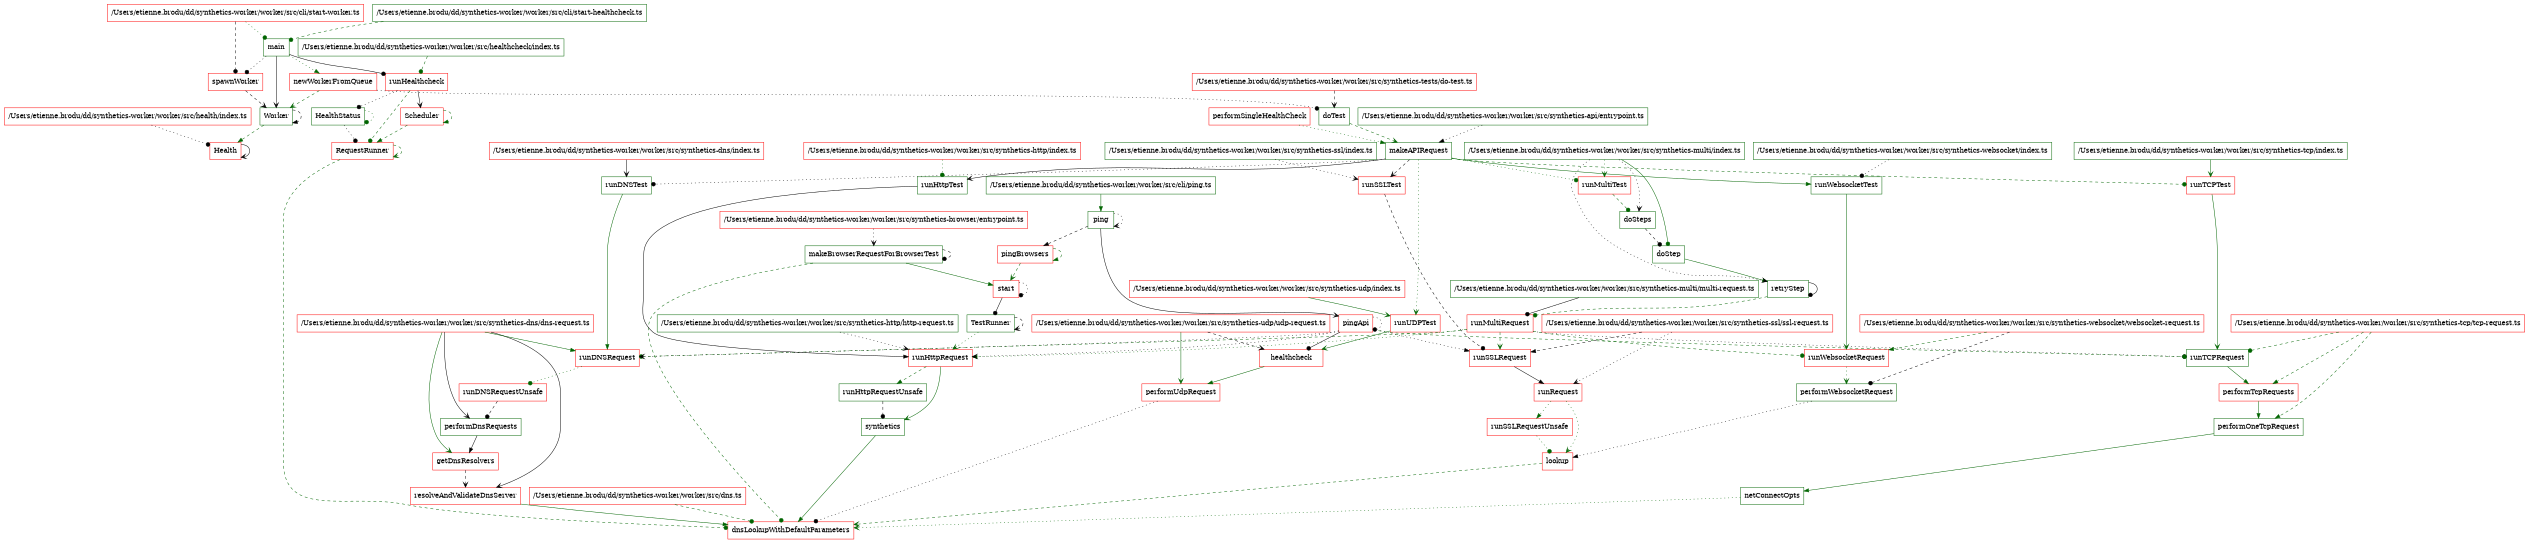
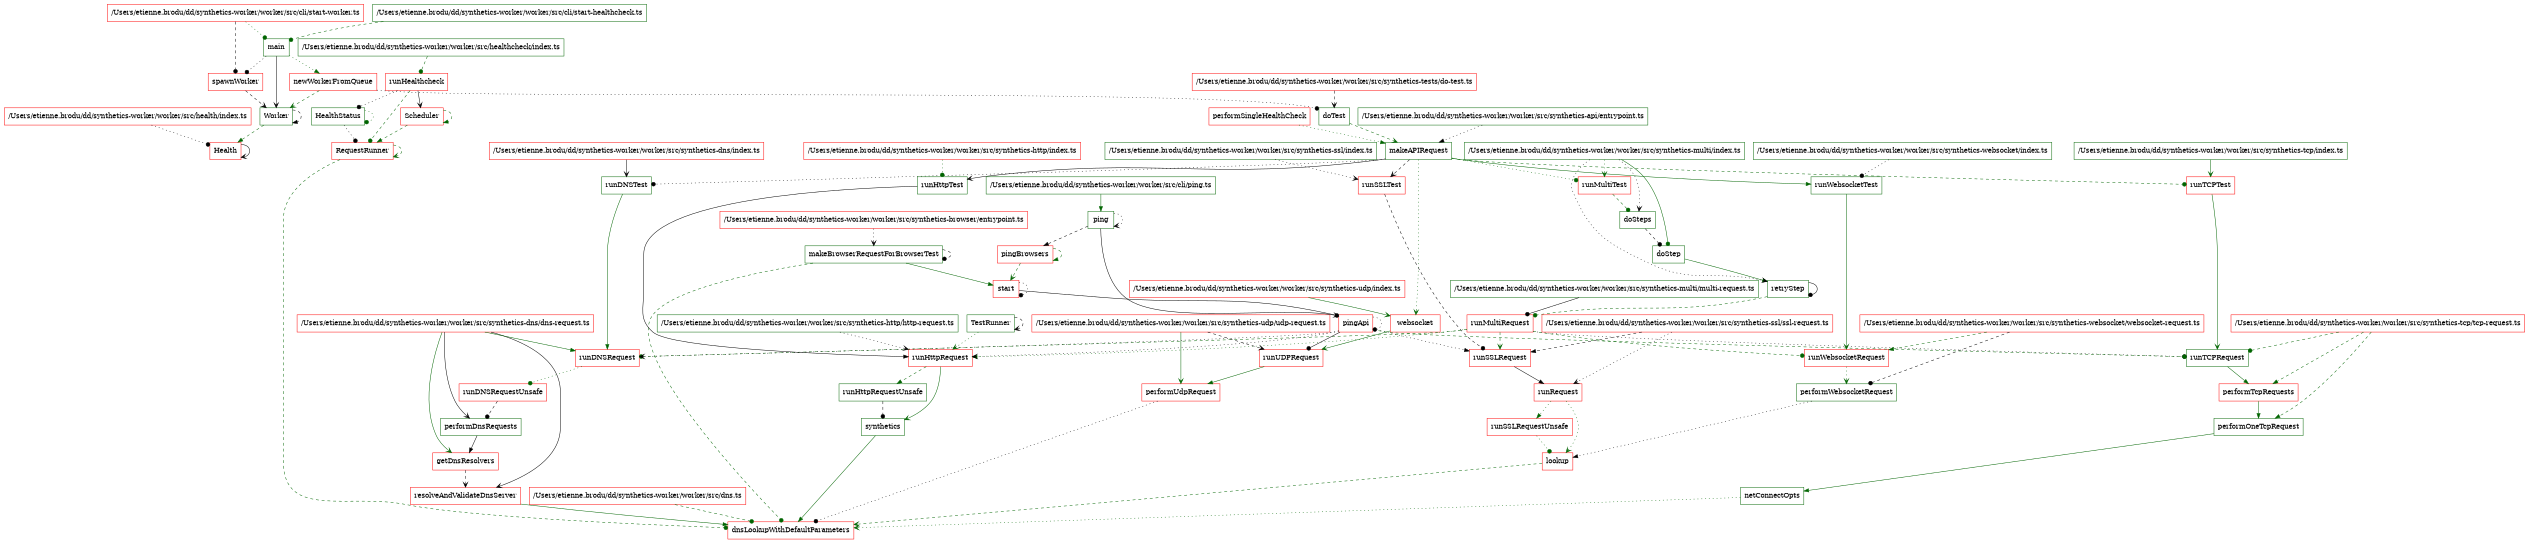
edge "main" -> "runHealthcheck": removed
edge "start" -> "TestRunner": now "start" -> "pingApi"
node "runUDPTest": label "runUDPTest" -> "websocket"
node "healthcheck": label "healthcheck" -> "runUDPRequest"
